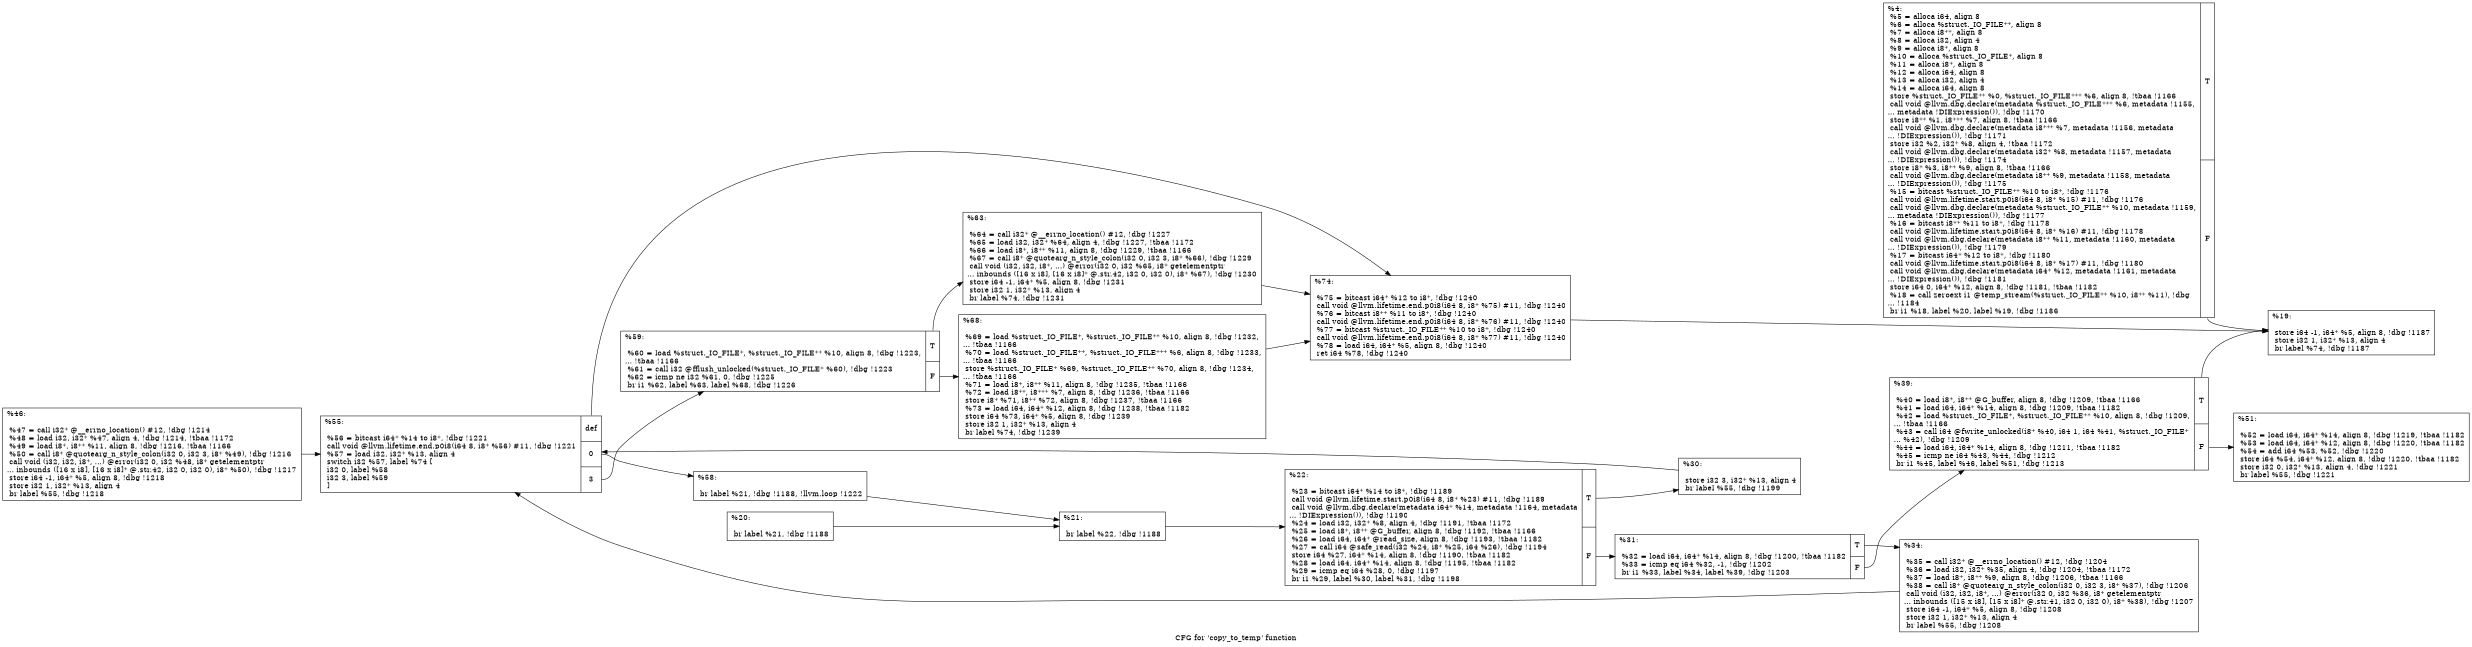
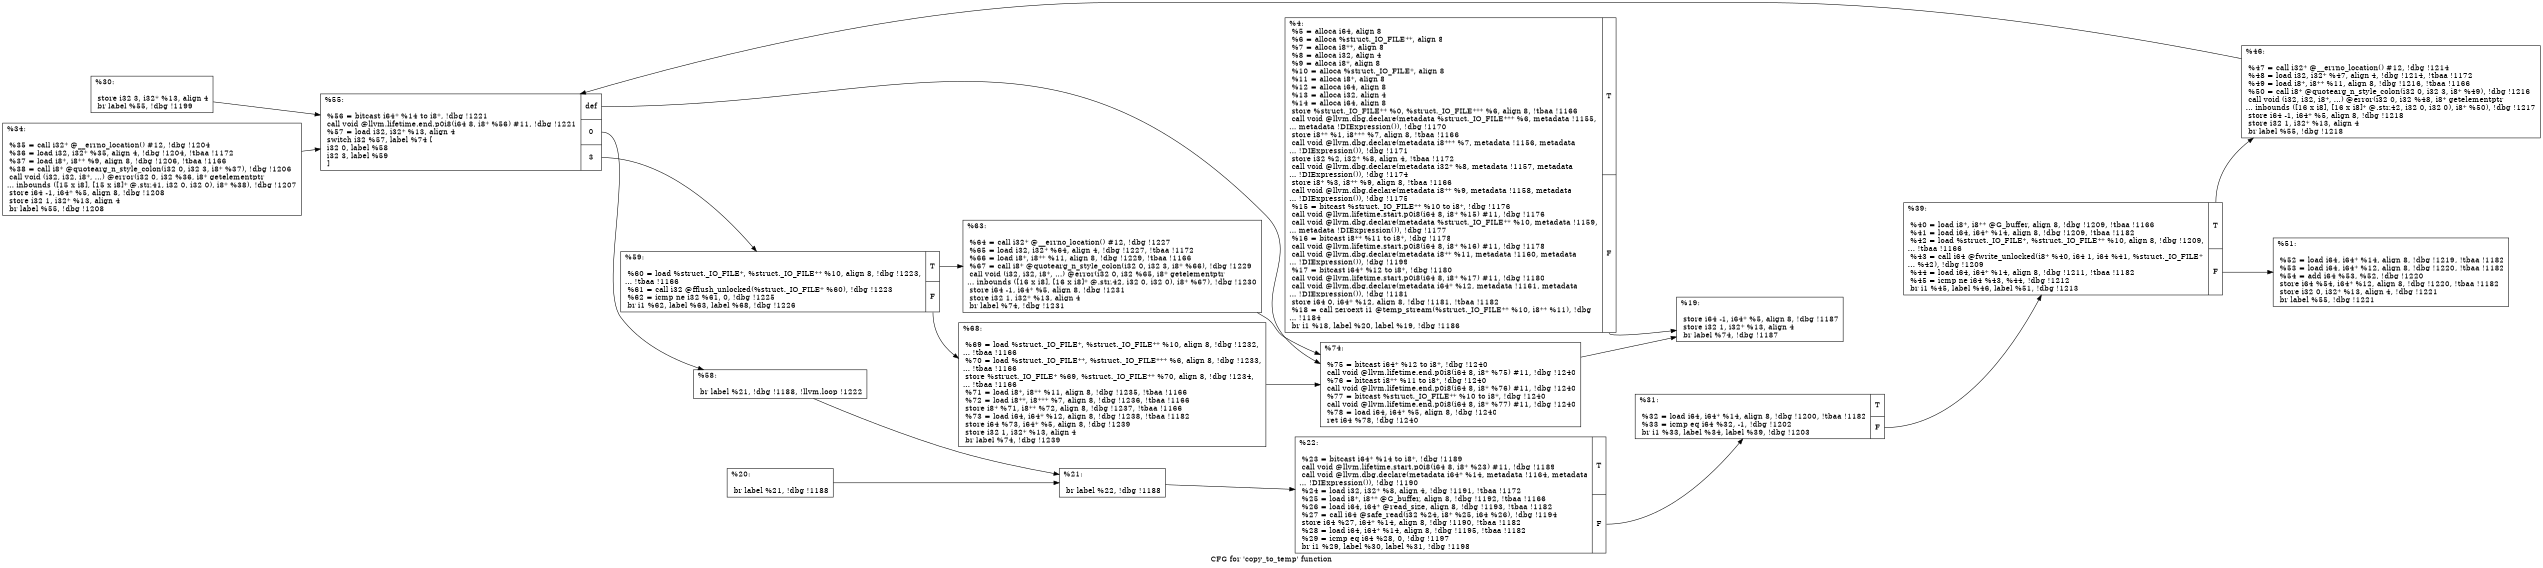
node "%4:": text "... !DIExpression()), !dbg !1179" -> "... !DIExpression()), !dbg !1199"
edge "%39:" -> "%19:": now "%39:" -> "%46:"
edge "%22:" -> "%30:": removed
edge "%31:" -> "%34:": removed
